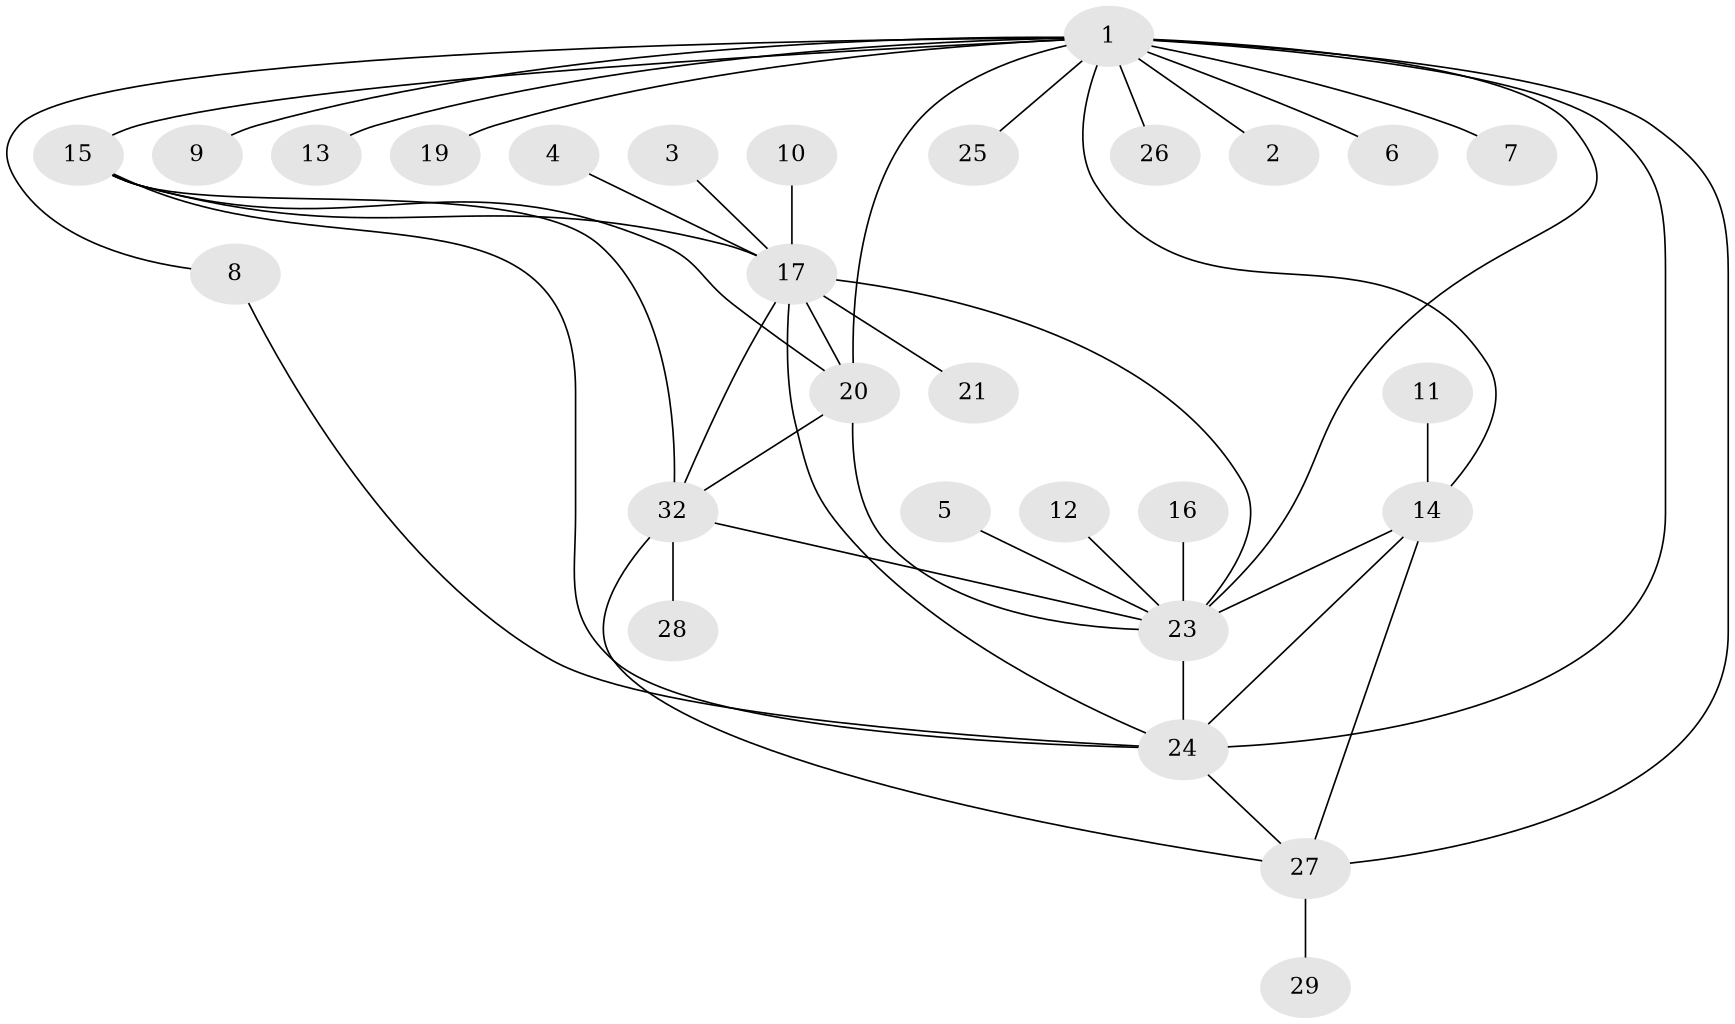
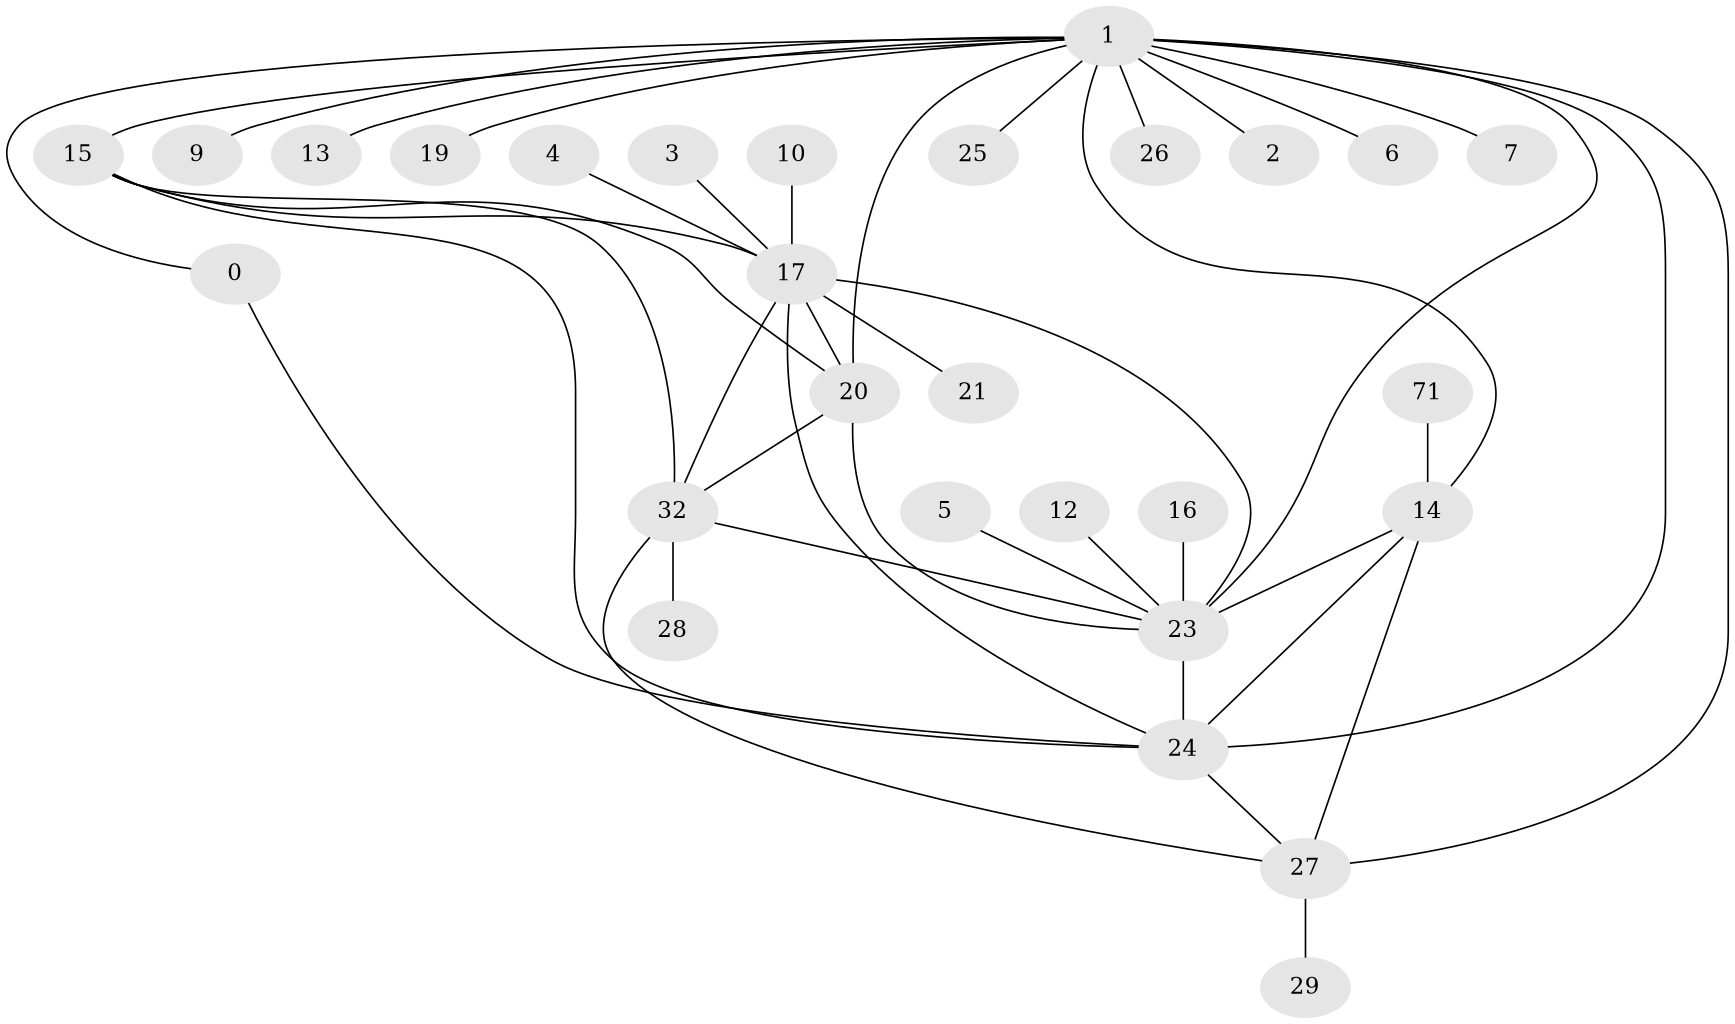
node "8": label "8" -> "0"
node "11": label "11" -> "71"
